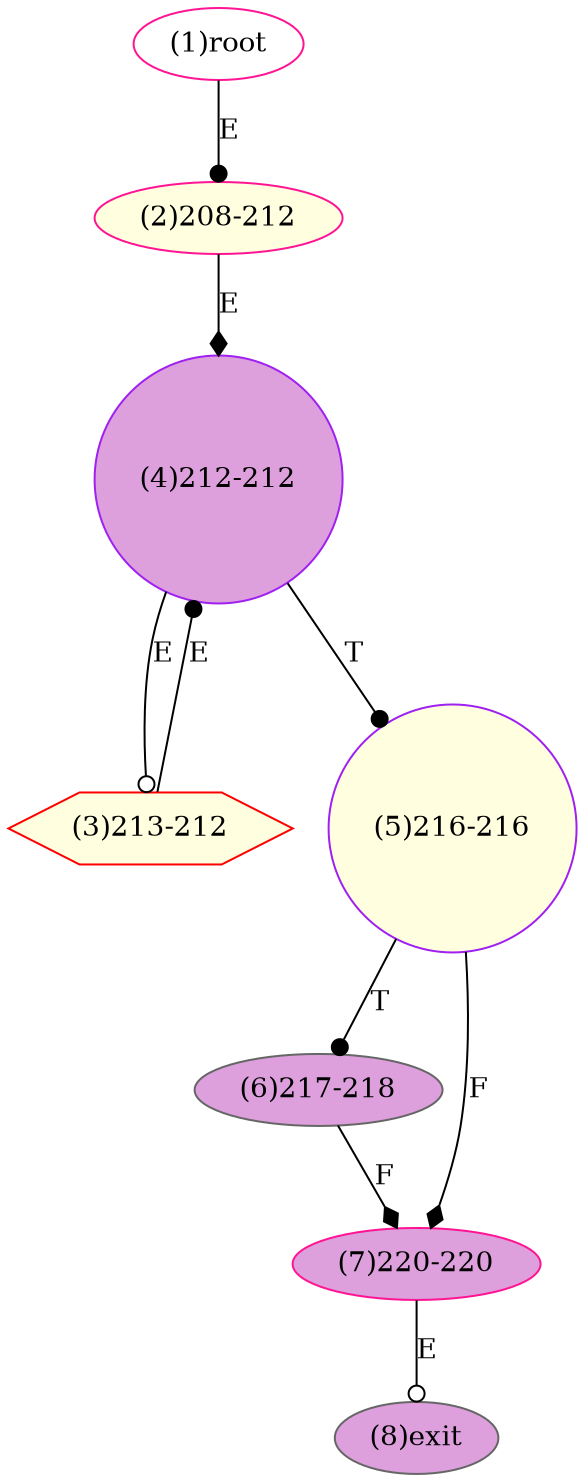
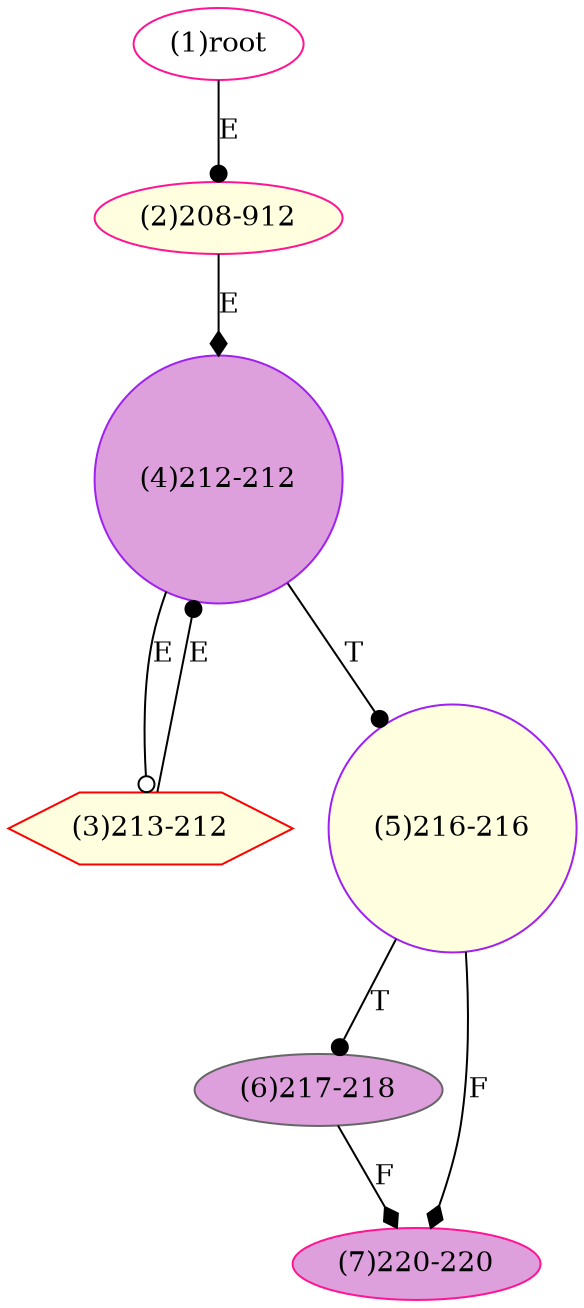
node "(2)208-212": label "(2)208-212" -> "(2)208-912"
node "(8)exit": removed
